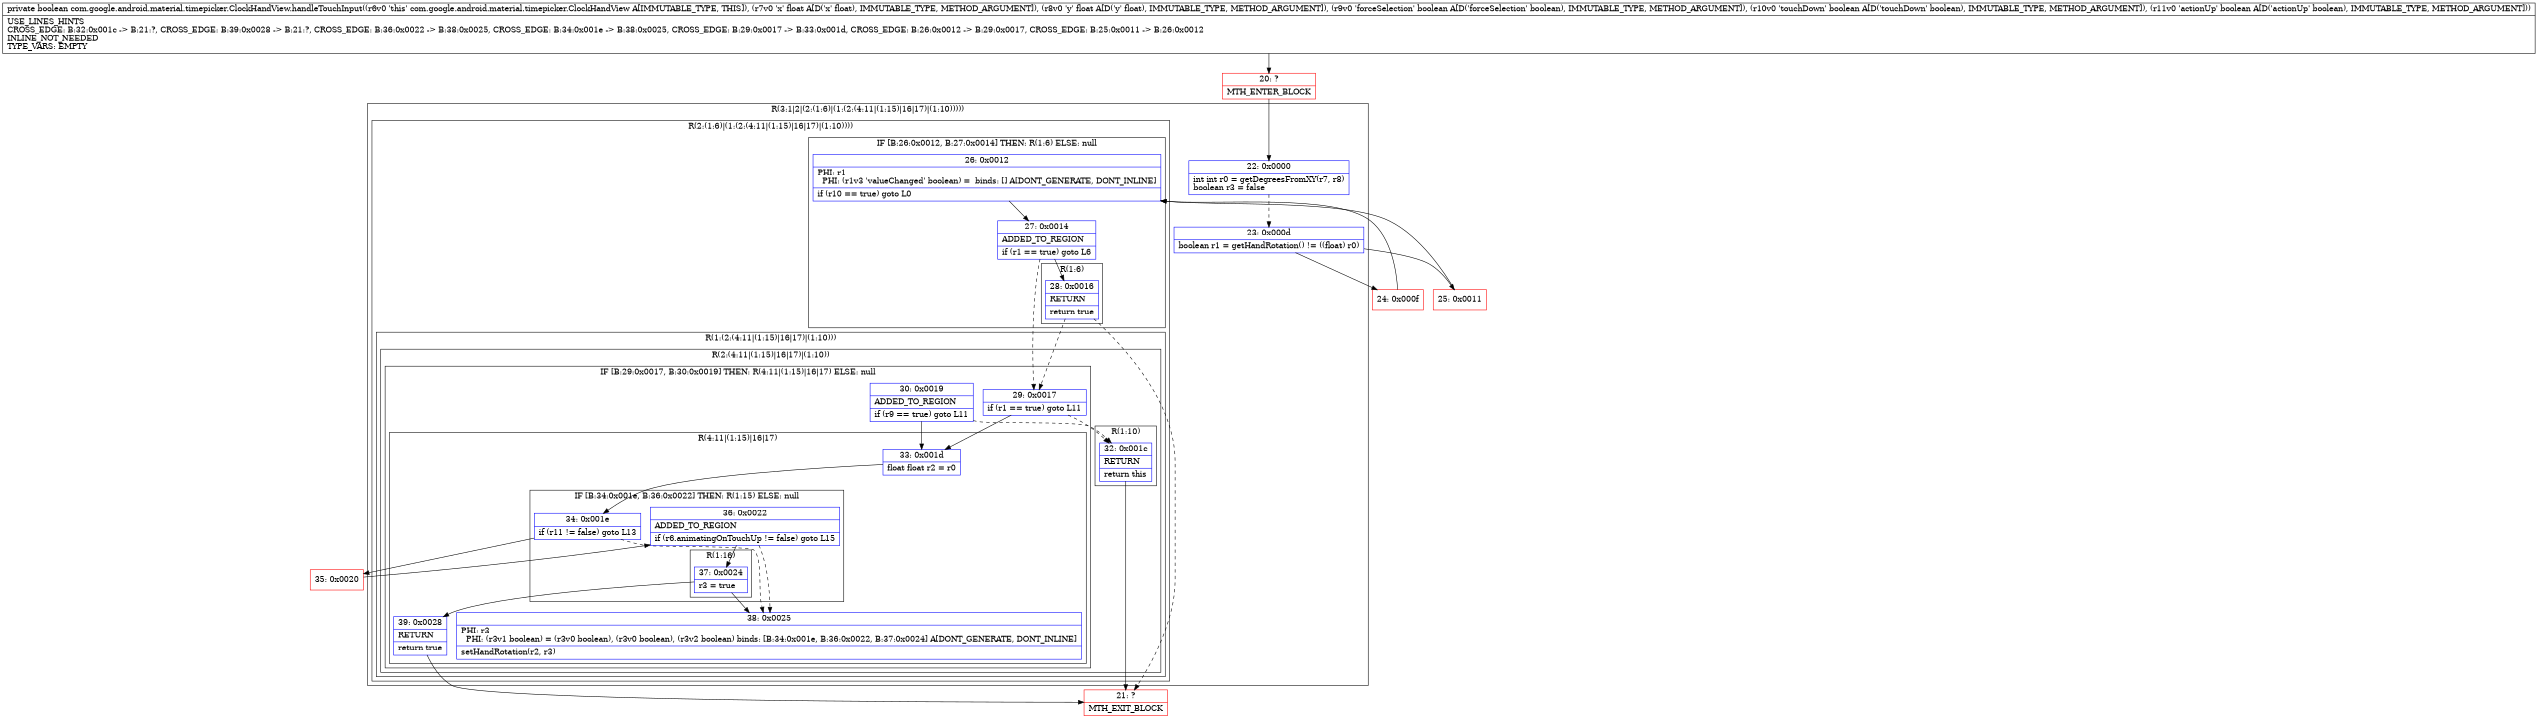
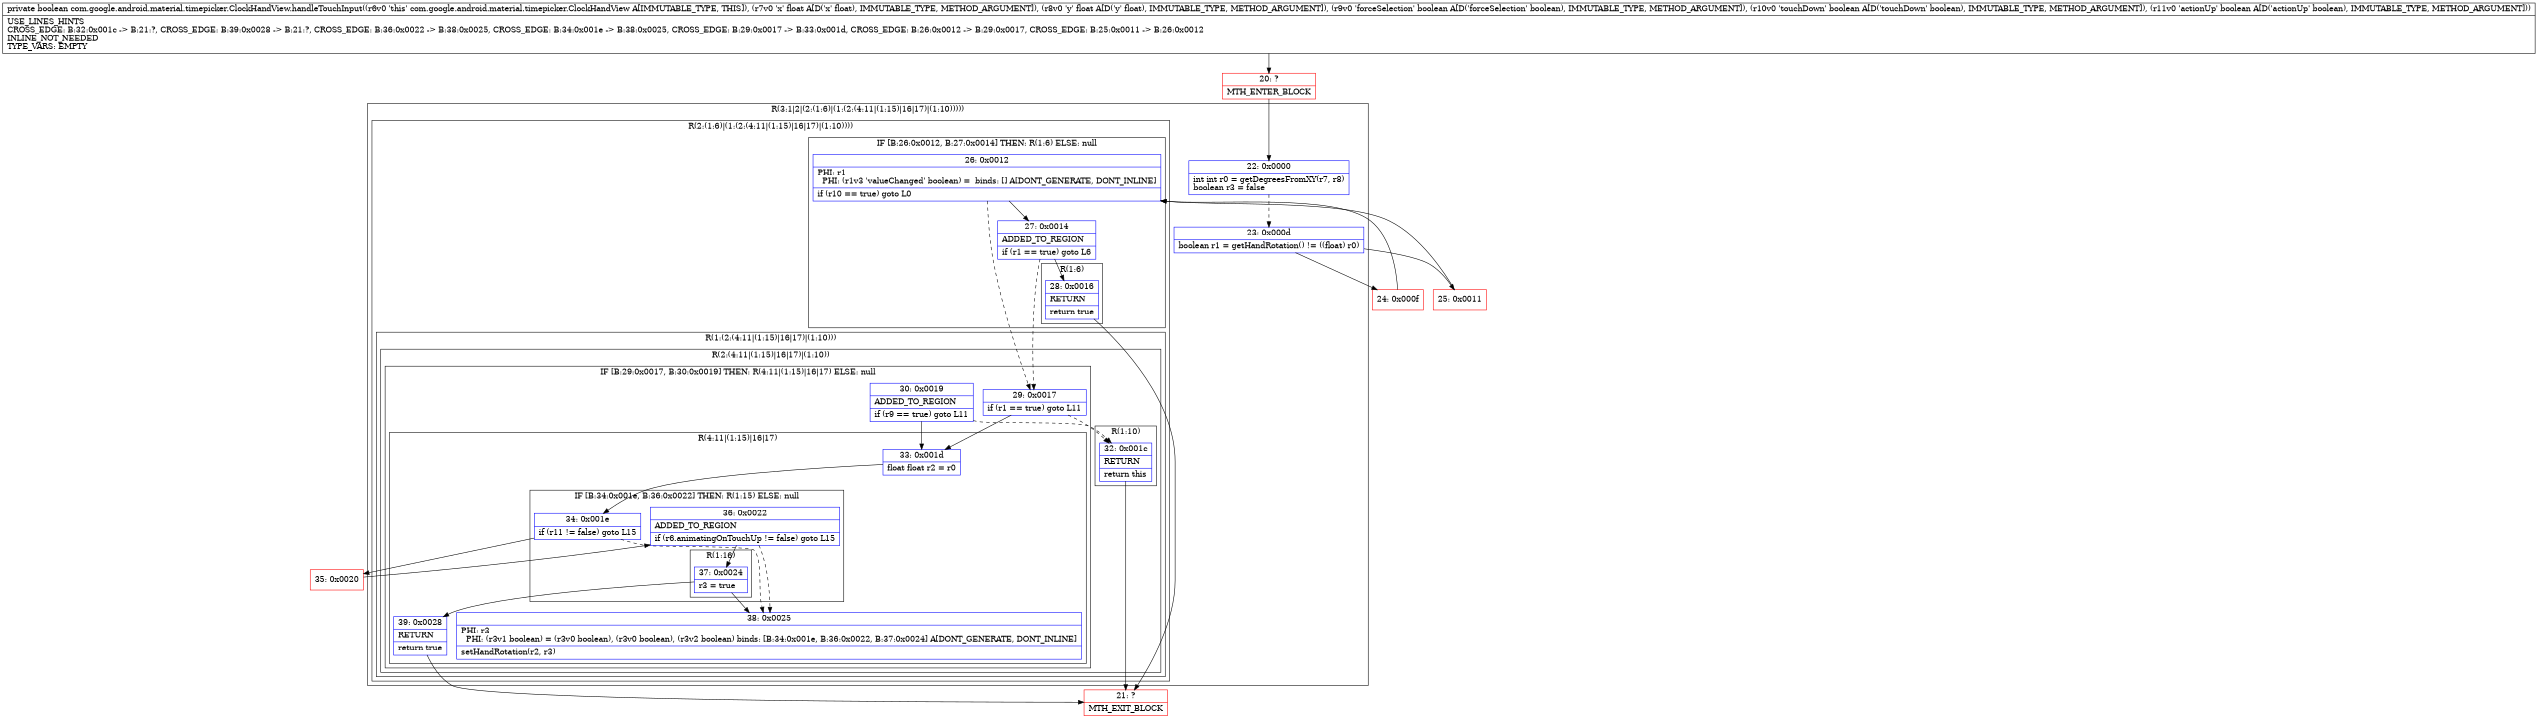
edge "28: 0x0016" -> "29: 0x0017": now "26: 0x0012" -> "29: 0x0017"
edge "28: 0x0016" -> "21: ?": style dashed -> solid
node "34: 0x001e": text "if (r11 != false) goto L13" -> "if (r11 != false) goto L15"
